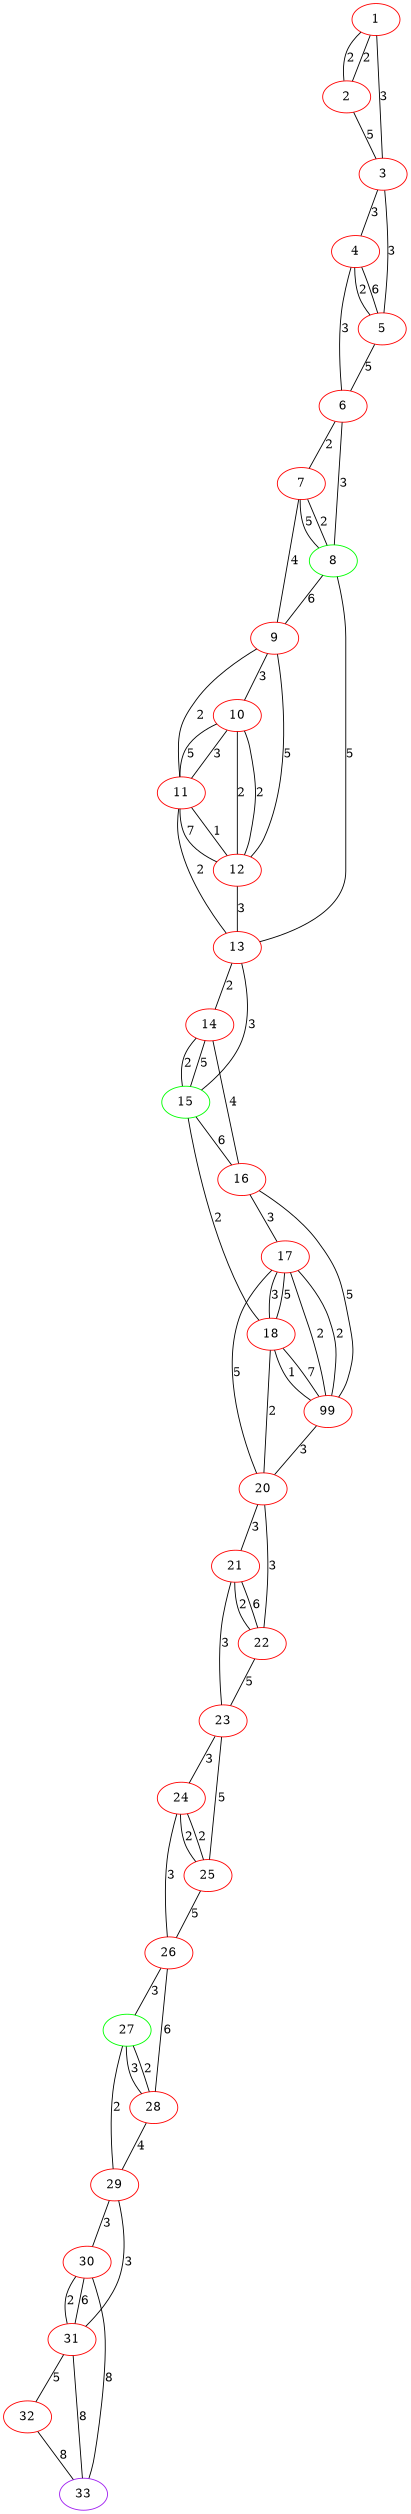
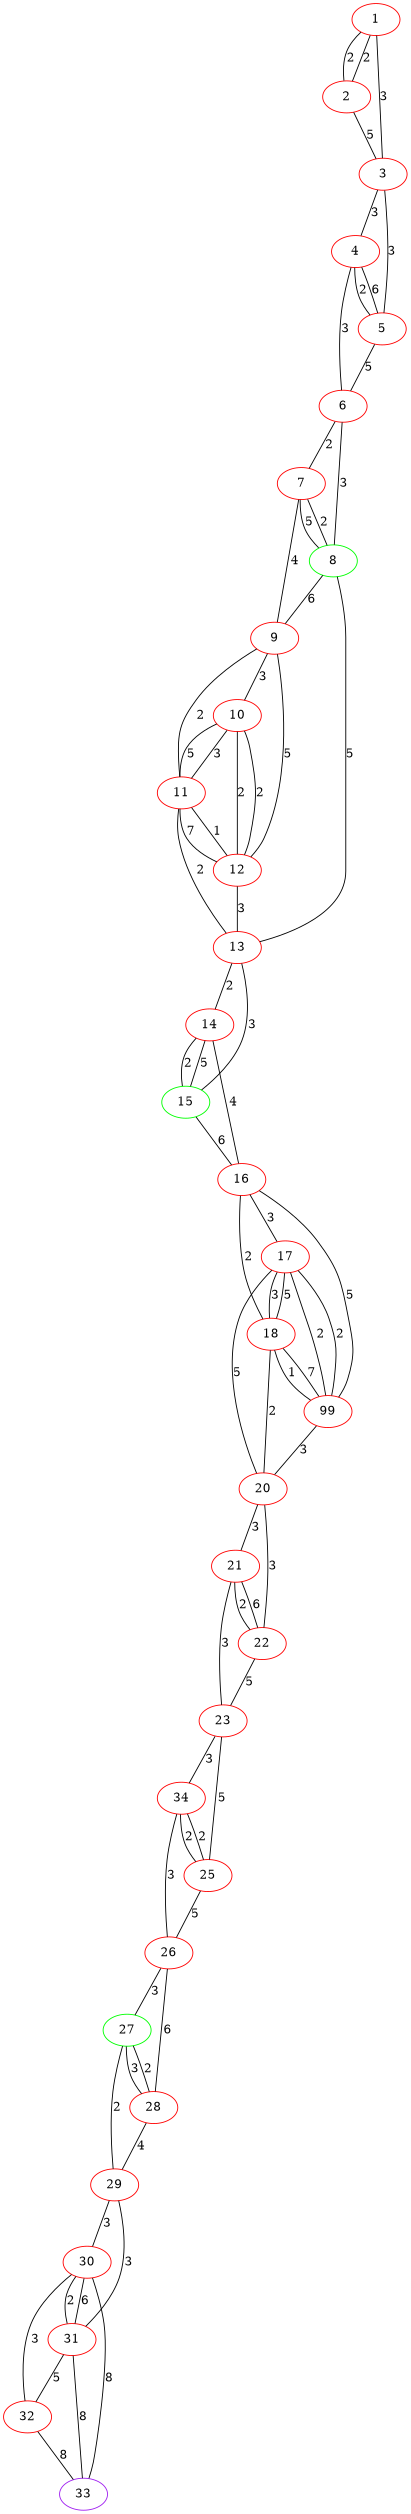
edge "15" -- "18": now "16" -- "18"
node "24": label "24" -> "34"
edge "30" -- "32": added, label "3"
